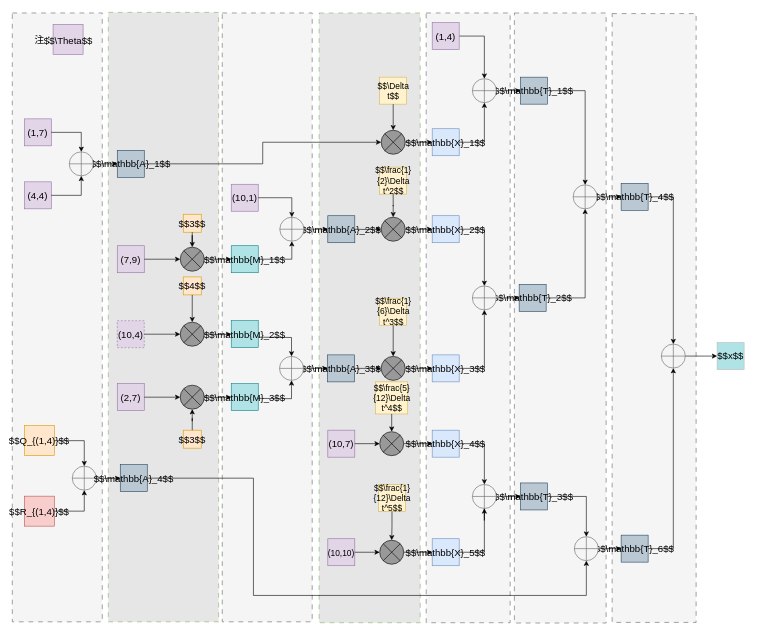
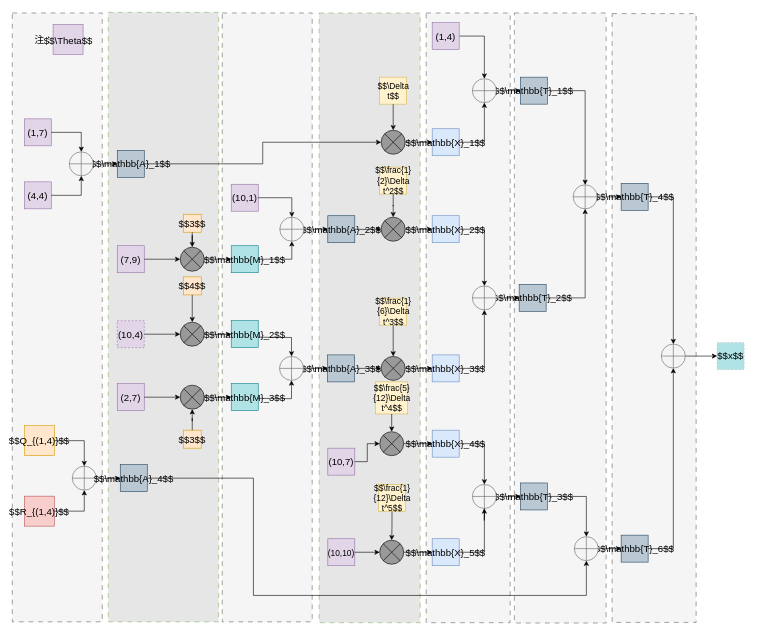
node "$$x$$": style solid -> dashed
node "(10,7)": moved (341, 444) -> (341, 462)
